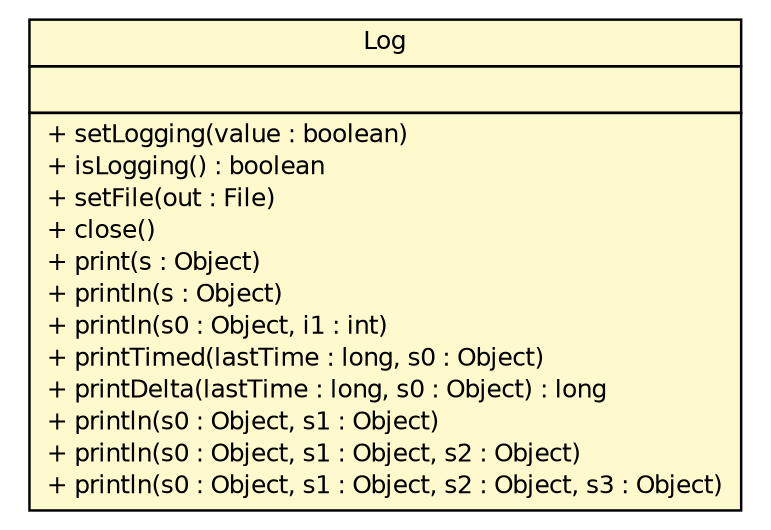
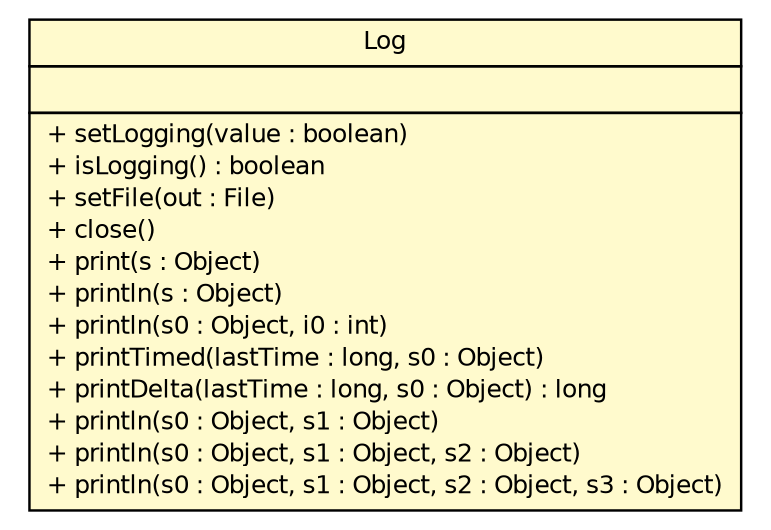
node "Log": text "+ println(s0 : Object, i1 : int)" -> "+ println(s0 : Object, i0 : int)"
